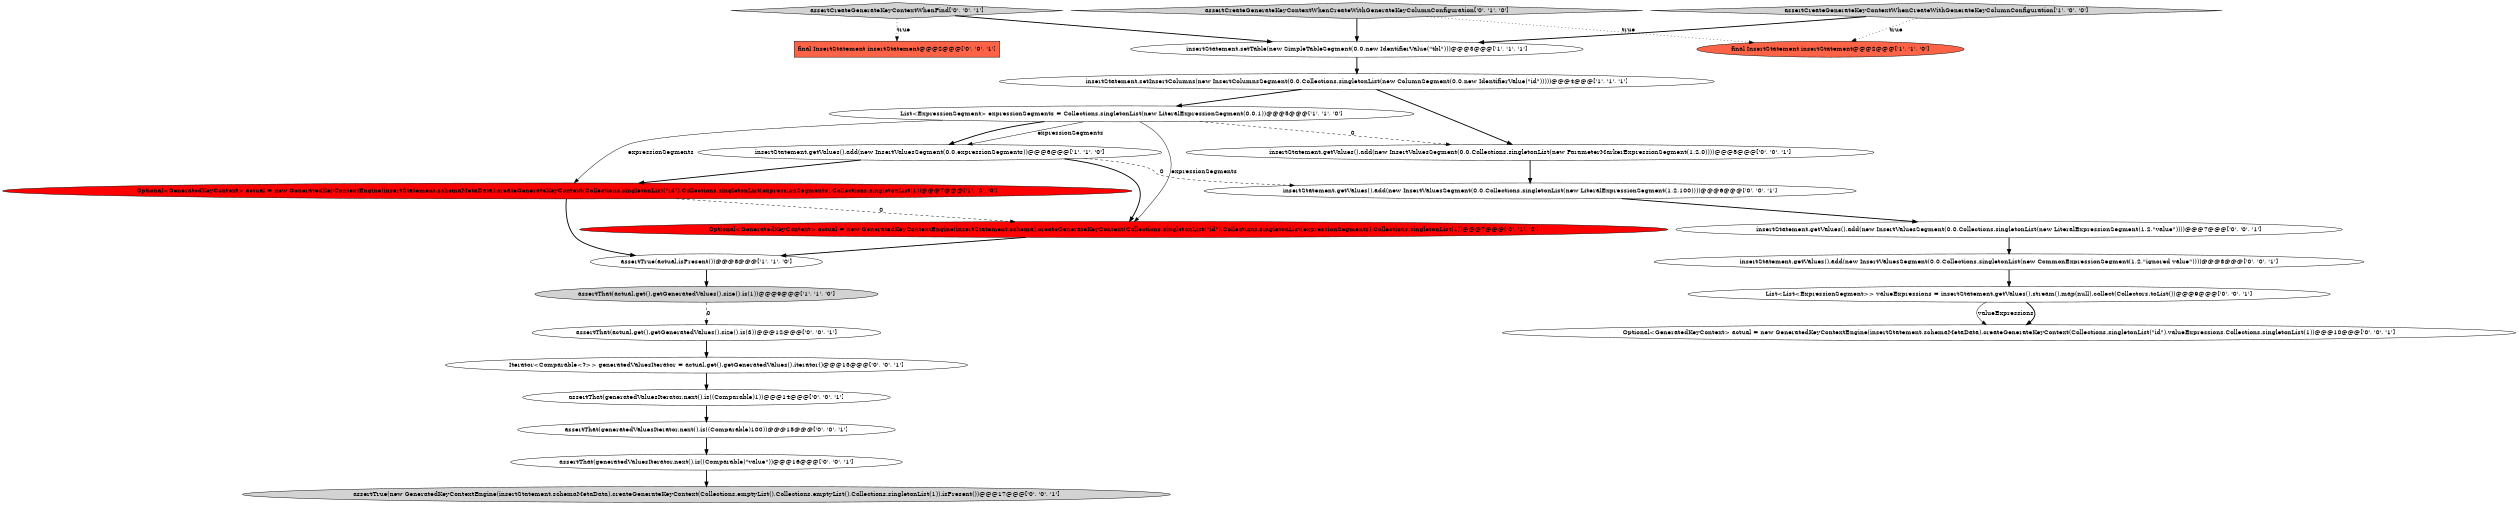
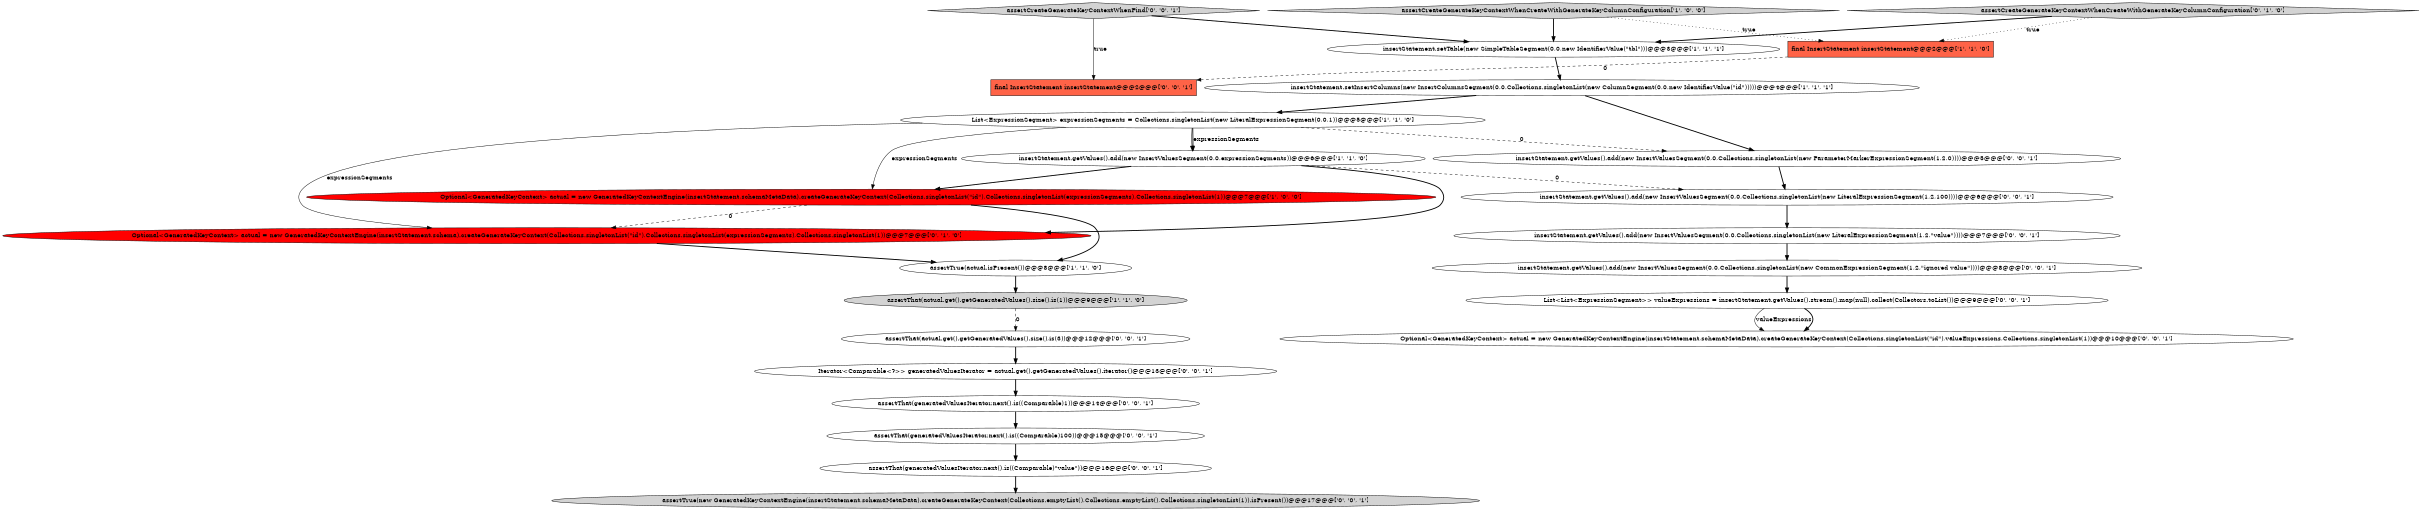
edge "assertCreateGenerateKeyContextWhenFind['0', '0', '1']" -> "final InsertStatement insertStatement@@@2@@@['0', '0', '1']": style dotted -> solid
node "final InsertStatement insertStatement@@@2@@@['1', '1', '0']": shape ellipse -> box
edge "final InsertStatement insertStatement@@@2@@@['1', '1', '0']" -> "final InsertStatement insertStatement@@@2@@@['0', '0', '1']": added, label "0"
